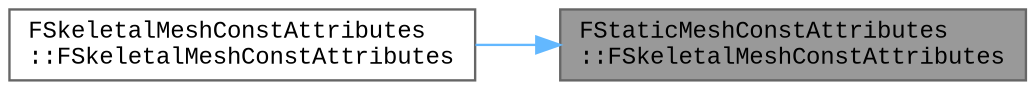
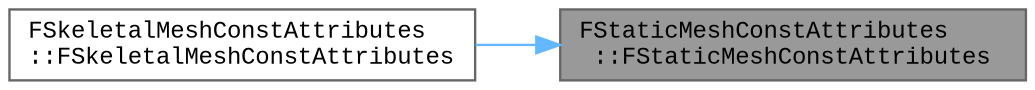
node "FStaticMeshConstAttributes ::FSkeletalMeshConstAttributes": label "FStaticMeshConstAttributes ::FSkeletalMeshConstAttributes" -> "FStaticMeshConstAttributes ::FStaticMeshConstAttributes"
